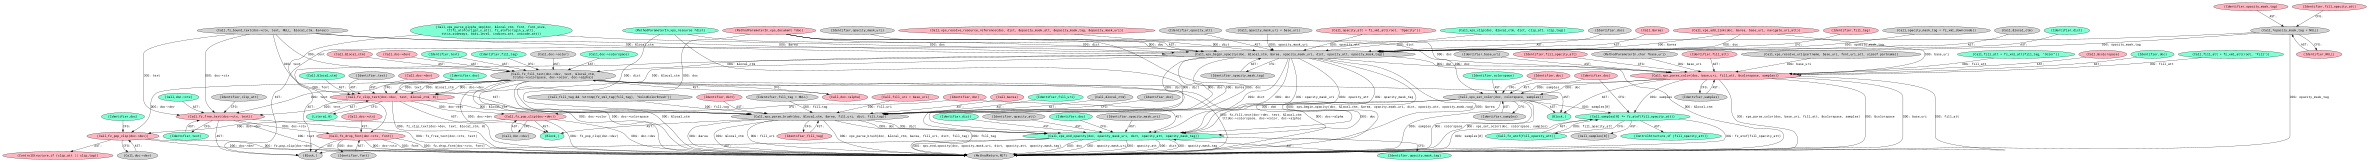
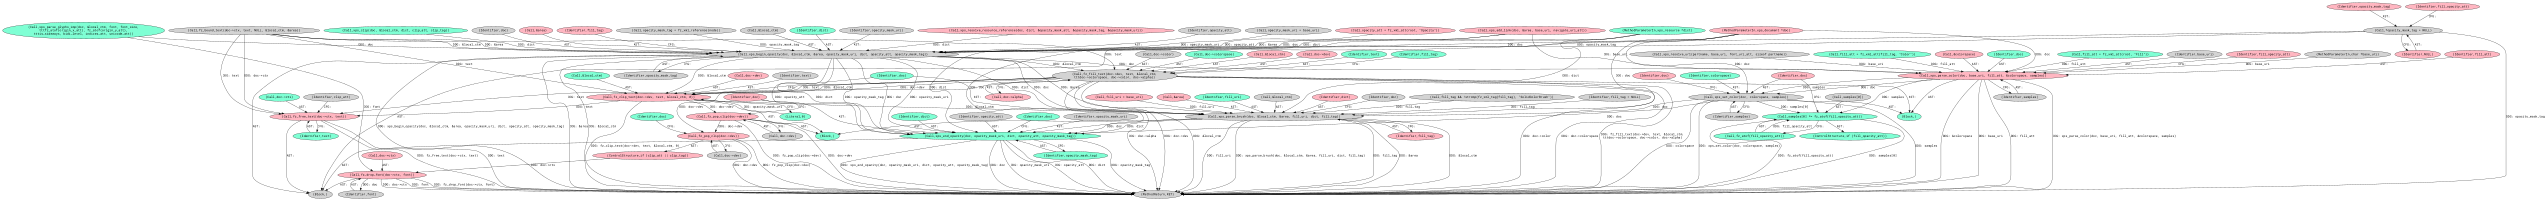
node "(Call,opacity_mask_tag = fz_xml_down(node))": label "(Call,opacity_mask_tag = fz_xml_down(node))" -> "(Call,opacity_mask_tag = fz_xml_reference(node))"
edge "(Literal,0)" -> "(Call,fz_clip_text(doc->dev, text, &local_ctm, 0))": label "AST: " -> "DDG: opacity_mask_uri"
edge "(Call,fz_free_text(doc->ctx, text))" -> "(Call,fz_drop_font(doc->ctx, font))": now "(ControlStructure,if (clip_att || clip_tag))" -> "(Call,fz_drop_font(doc->ctx, font))"
edge "(Call,samples[0] *= fz_atof(fill_opacity_att))" -> "(Call,samples[0])": reversed
